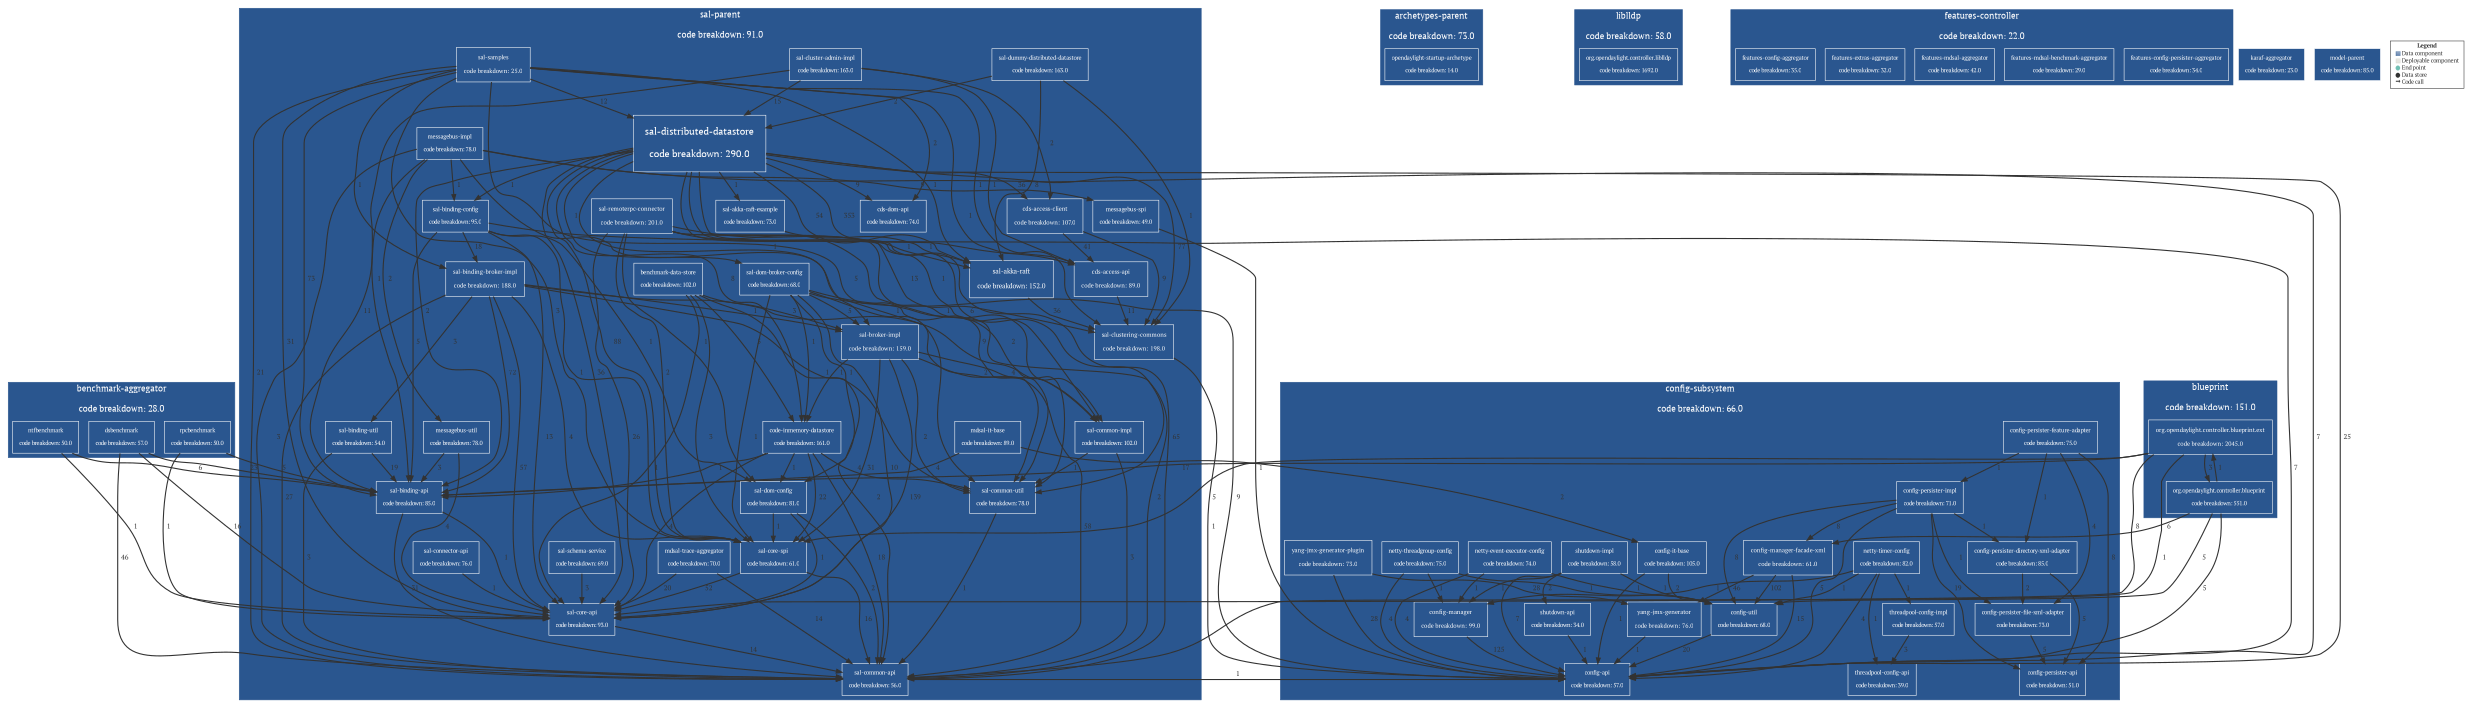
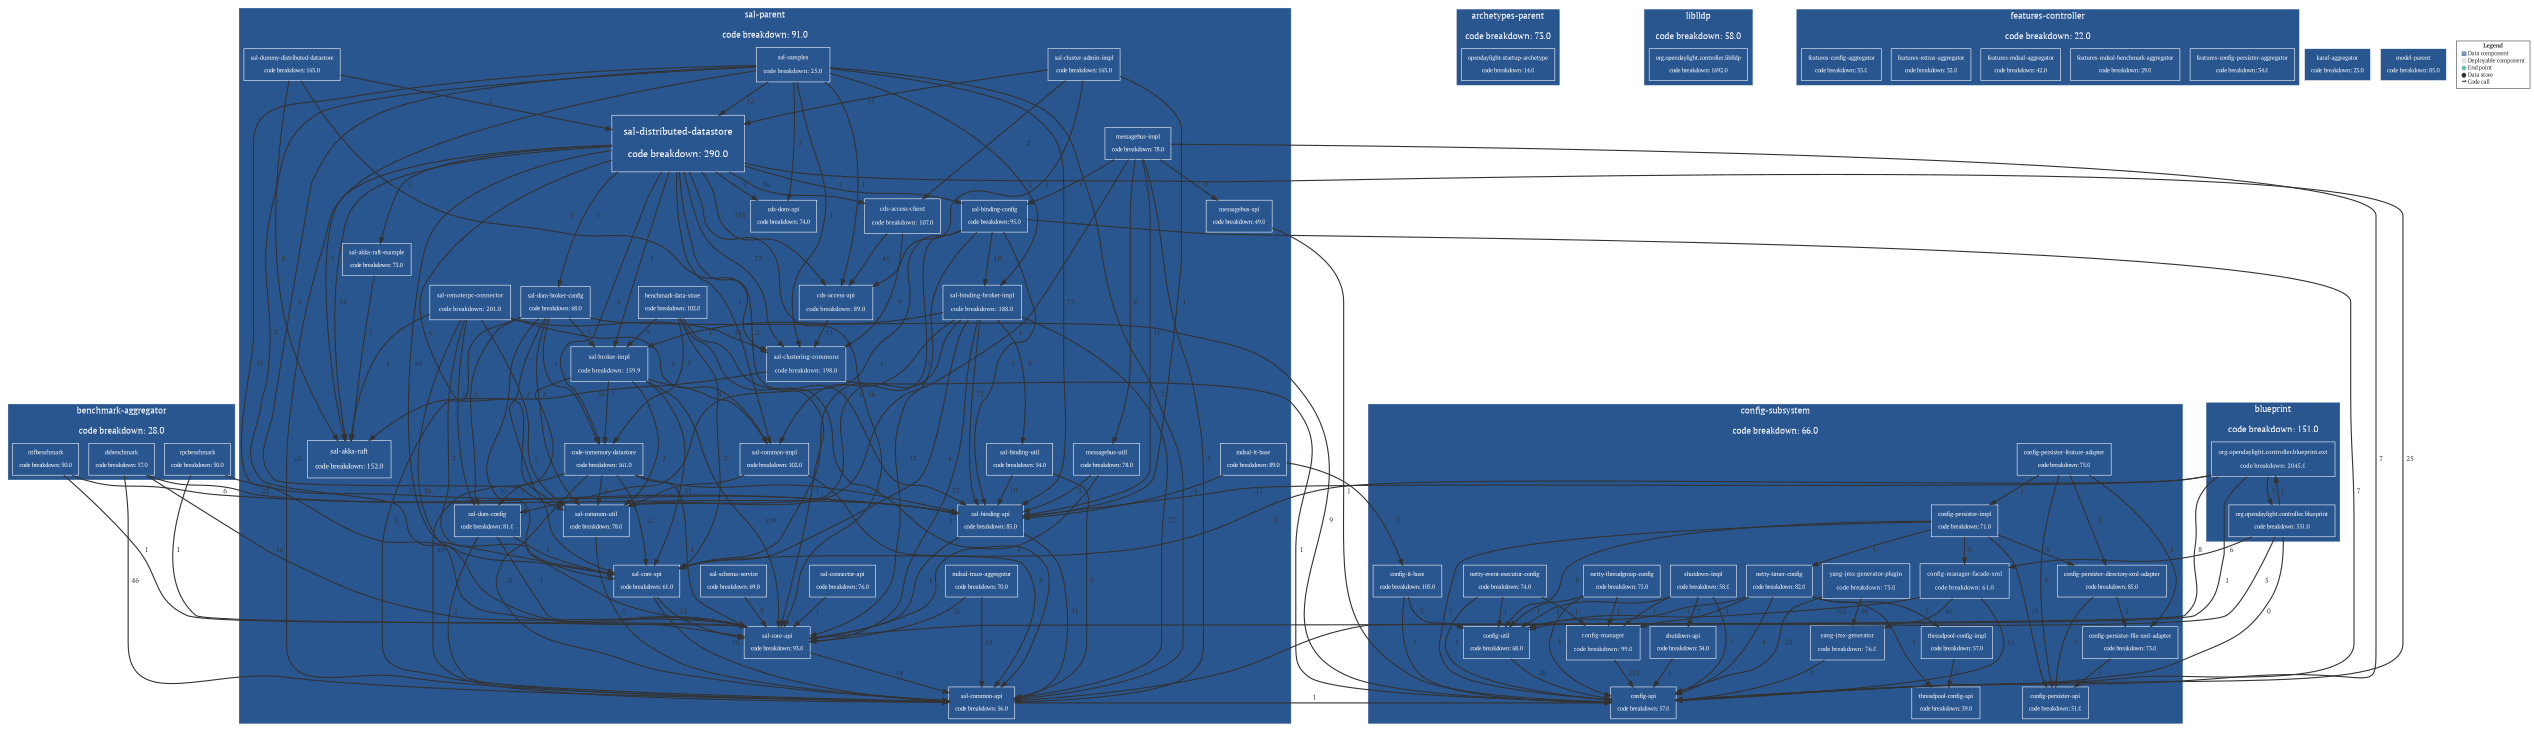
edge "sal-akka-raft code breakdown: 152.0" -> "sal-clustering-commons code breakdown: 198.0": reversed
node "sal-broker-impl code breakdown: 159.0": label "sal-broker-impl code breakdown: 159.0" -> "sal-broker-impl code breakdown: 159.9"
edge "config-persister-impl code breakdown: 71.0" -> "config-persister-file-xml-adapter code breakdown: 73.0": now "config-persister-impl code breakdown: 71.0" -> "netty-timer-config code breakdown: 82.0"
edge "org.opendaylight.controller.blueprint code breakdown: 551.0" -> "config-api code breakdown: 57.0": label "  5" -> "  0"
